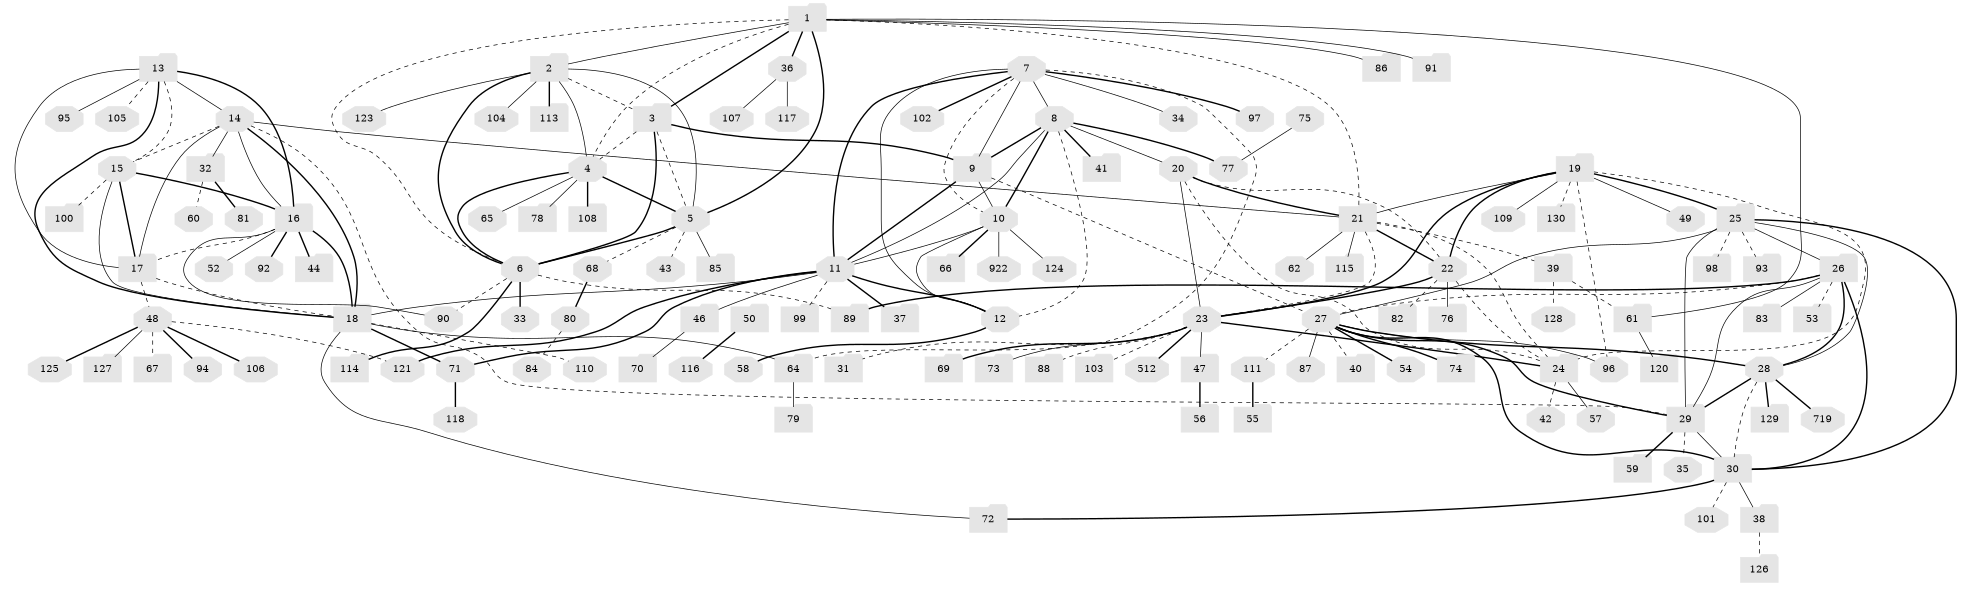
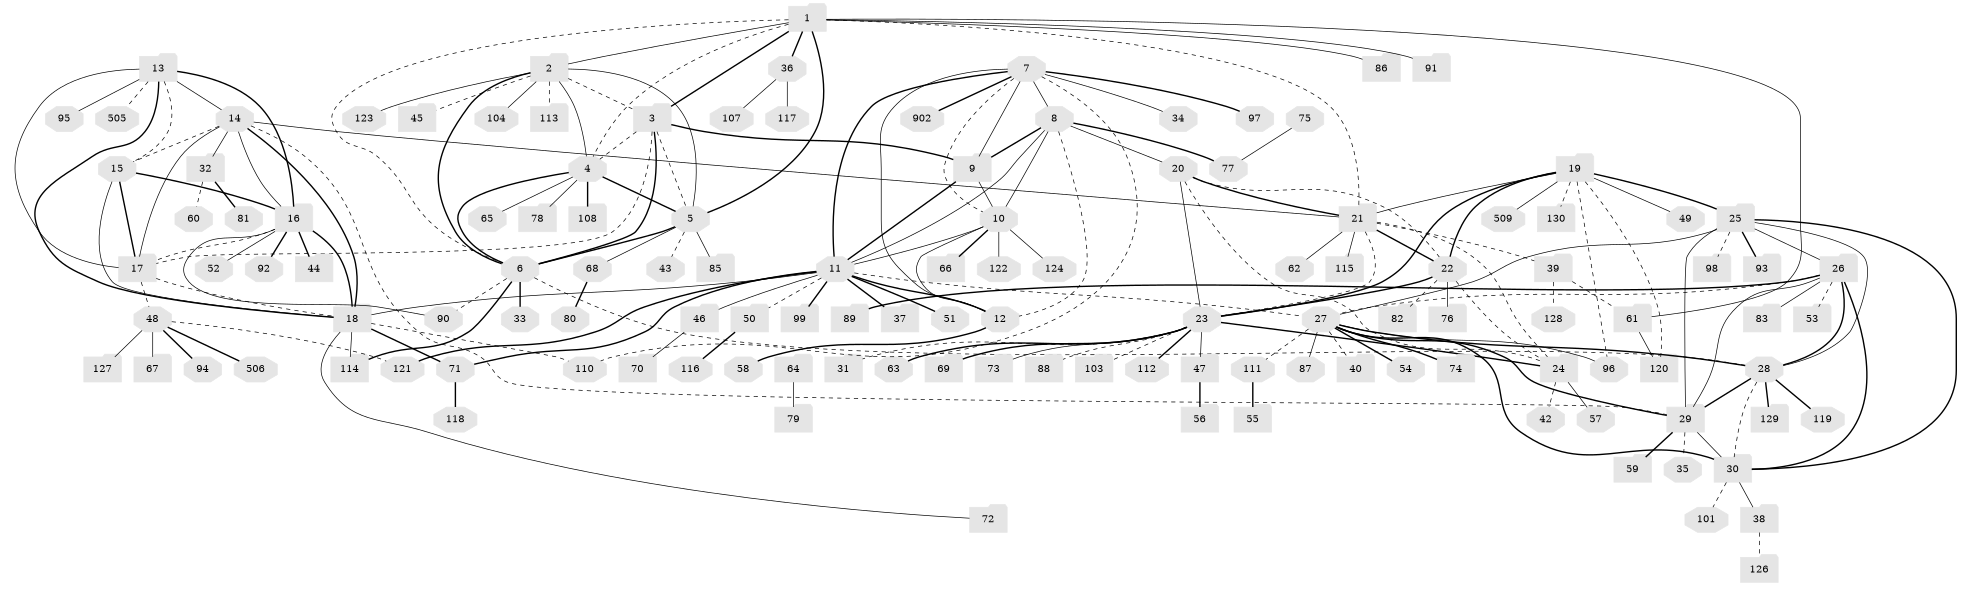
edge "2" -- "113": style bold -> dashed
node "105": label "105" -> "505"
node "45": added
node "102": label "102" -> "902"
edge "8" -- "10": style bold -> solid
node "41": removed
node "100": removed
node "109": label "109" -> "509"
edge "19" -- "24": now "19" -- "120"
edge "5" -- "68": style dashed -> solid
edge "25" -- "93": style dashed -> bold
edge "9" -- "27": now "11" -- "27"
edge "3" -- "17": added
node "922": label "922" -> "122"
edge "6" -- "89": now "6" -- "28"
edge "11" -- "50": added
edge "11" -- "99": style dashed -> bold
edge "7" -- "64": now "7" -- "110"
node "51": added
edge "18" -- "64": now "18" -- "114"
edge "48" -- "67": style dashed -> solid
node "125": removed
node "106": label "106" -> "506"
node "84": removed
node "63": added
node "512": label "512" -> "112"
node "719": label "719" -> "119"
edge "30" -- "72": removed
